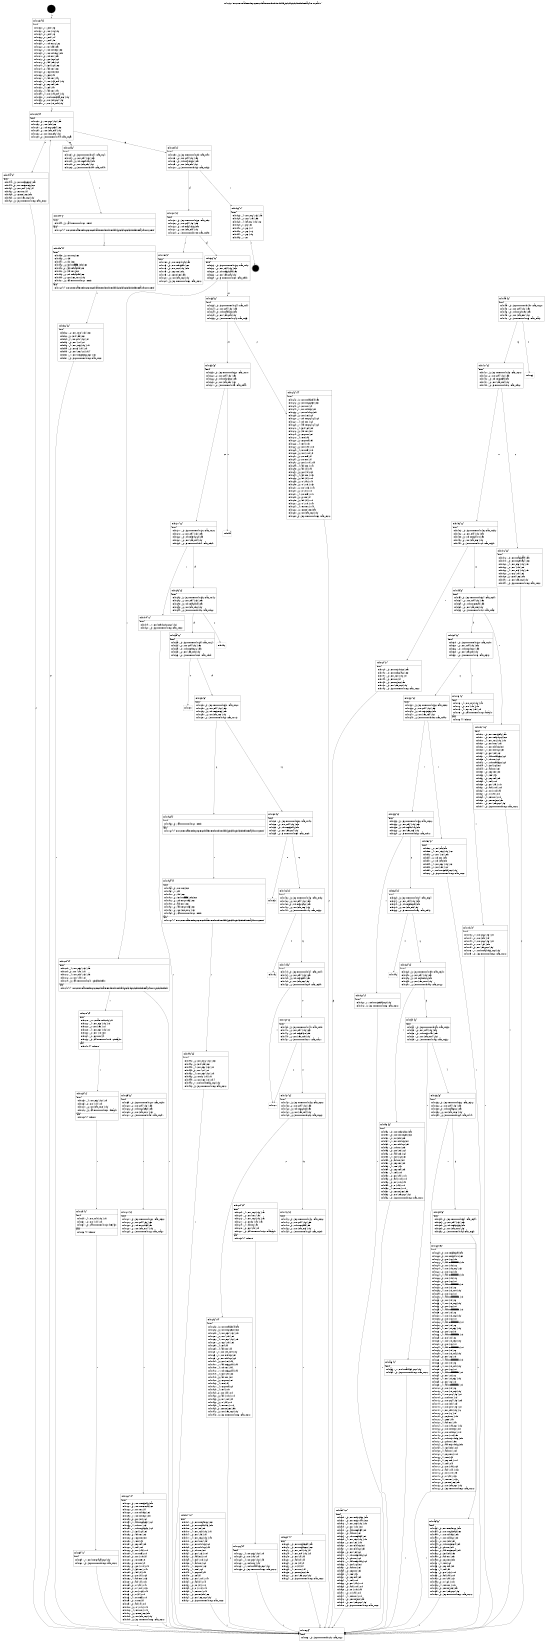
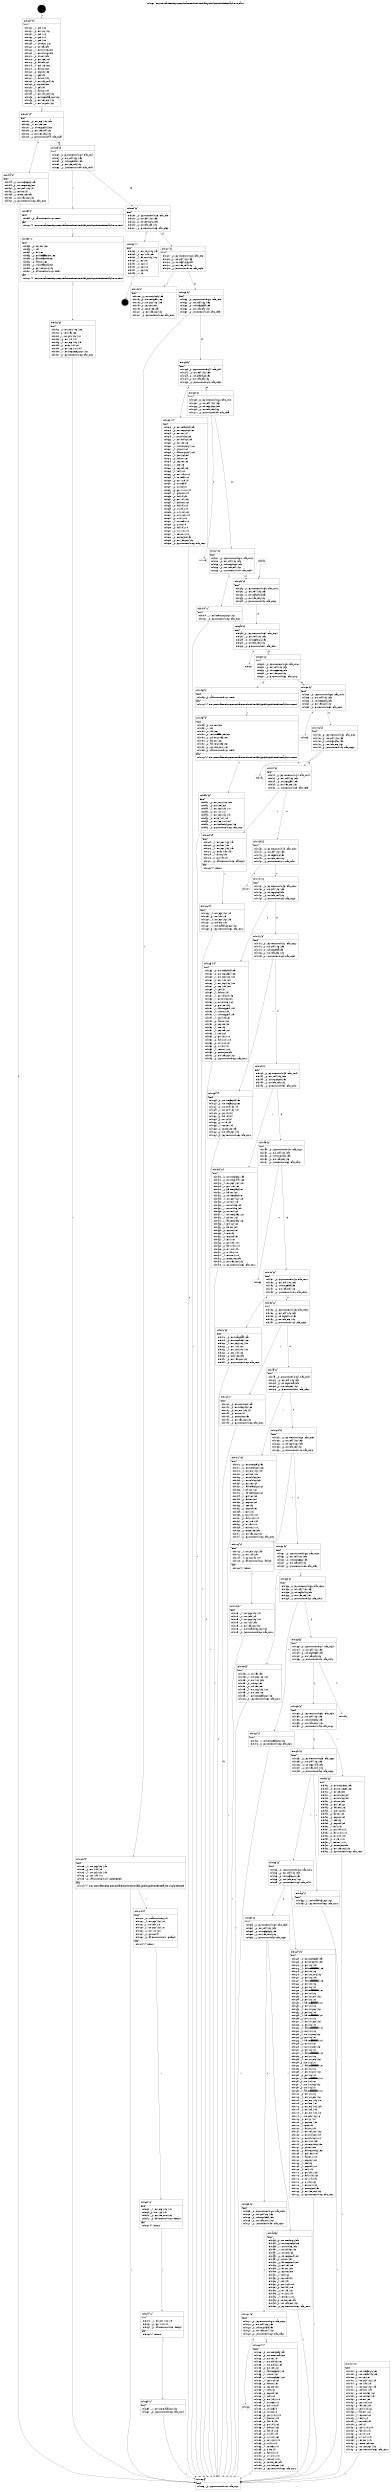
edge "0x4012b2 [29]" -> "0x4012eb [28]": now "0x4012cf [28]" -> "0x4012eb [28]"
edge "0x401393 [28]" -> "0x401dd8": reversed
edge "0x401e6c [5]" -> "0x4012b2 [29]": removed, label "27"
edge "0x40141f [28]" -> "0x401c71": now "0x40141f [28]" -> "0x401809 [29]"
node "0x40148f [28]": added
edge "0x4015df [28]" -> "0x4015fb [28]": added, label "2"
node "0x401633": added
